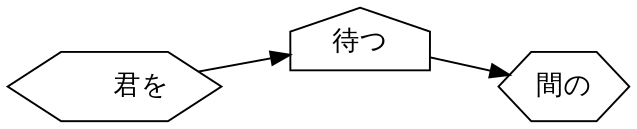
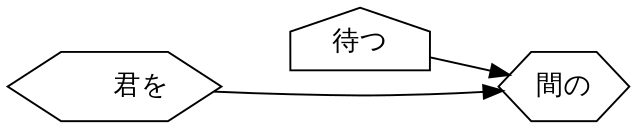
edge "君を" -> "待つ": now "君を" -> "間の"
